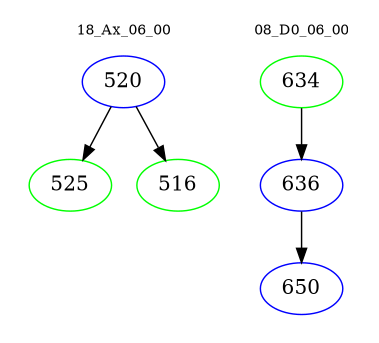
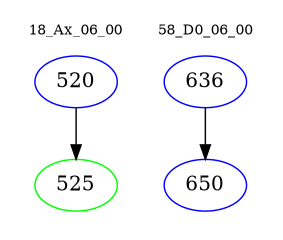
cluster "08_D0_06_00": label "08_D0_06_00" -> "58_D0_06_00"
node "634": removed
node "516": removed
